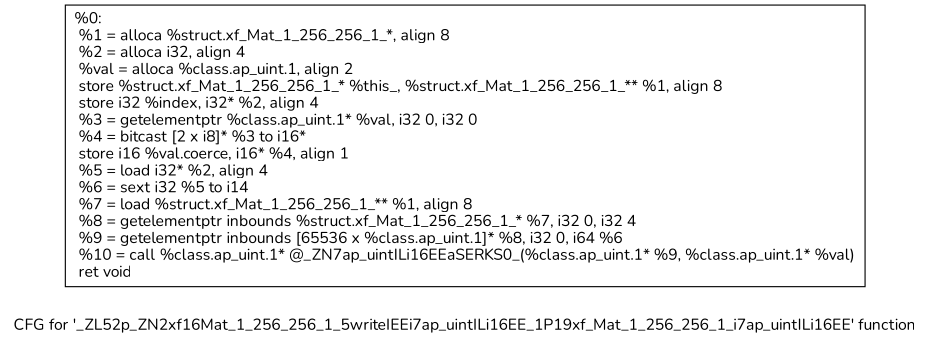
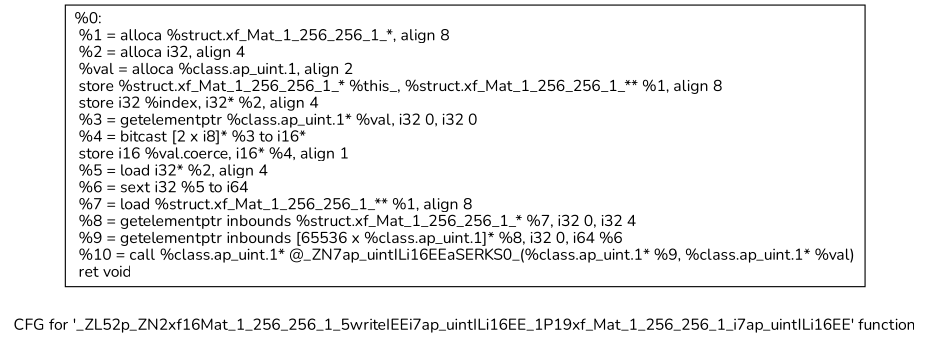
node "%0:": text "%6 = sext i32 %5 to i14" -> "%6 = sext i32 %5 to i64"
